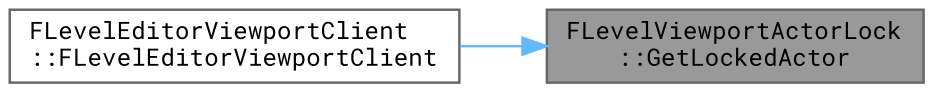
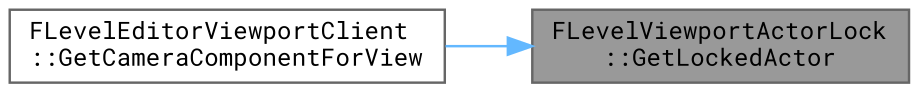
node "FLevelEditorViewportClient ::FLevelEditorViewportClient": label "FLevelEditorViewportClient ::FLevelEditorViewportClient" -> "FLevelEditorViewportClient ::GetCameraComponentForView"
